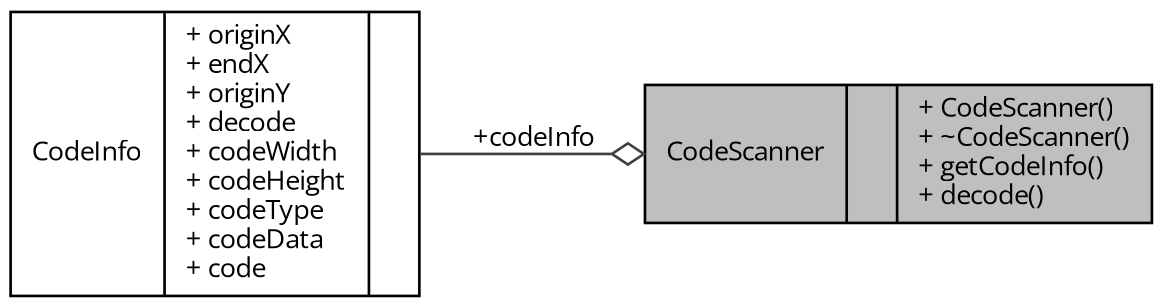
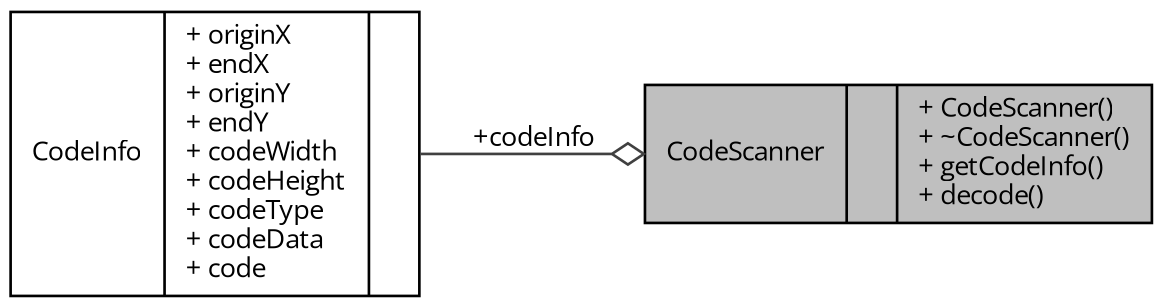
node "CodeInfo": text "+ decode" -> "+ endY"
